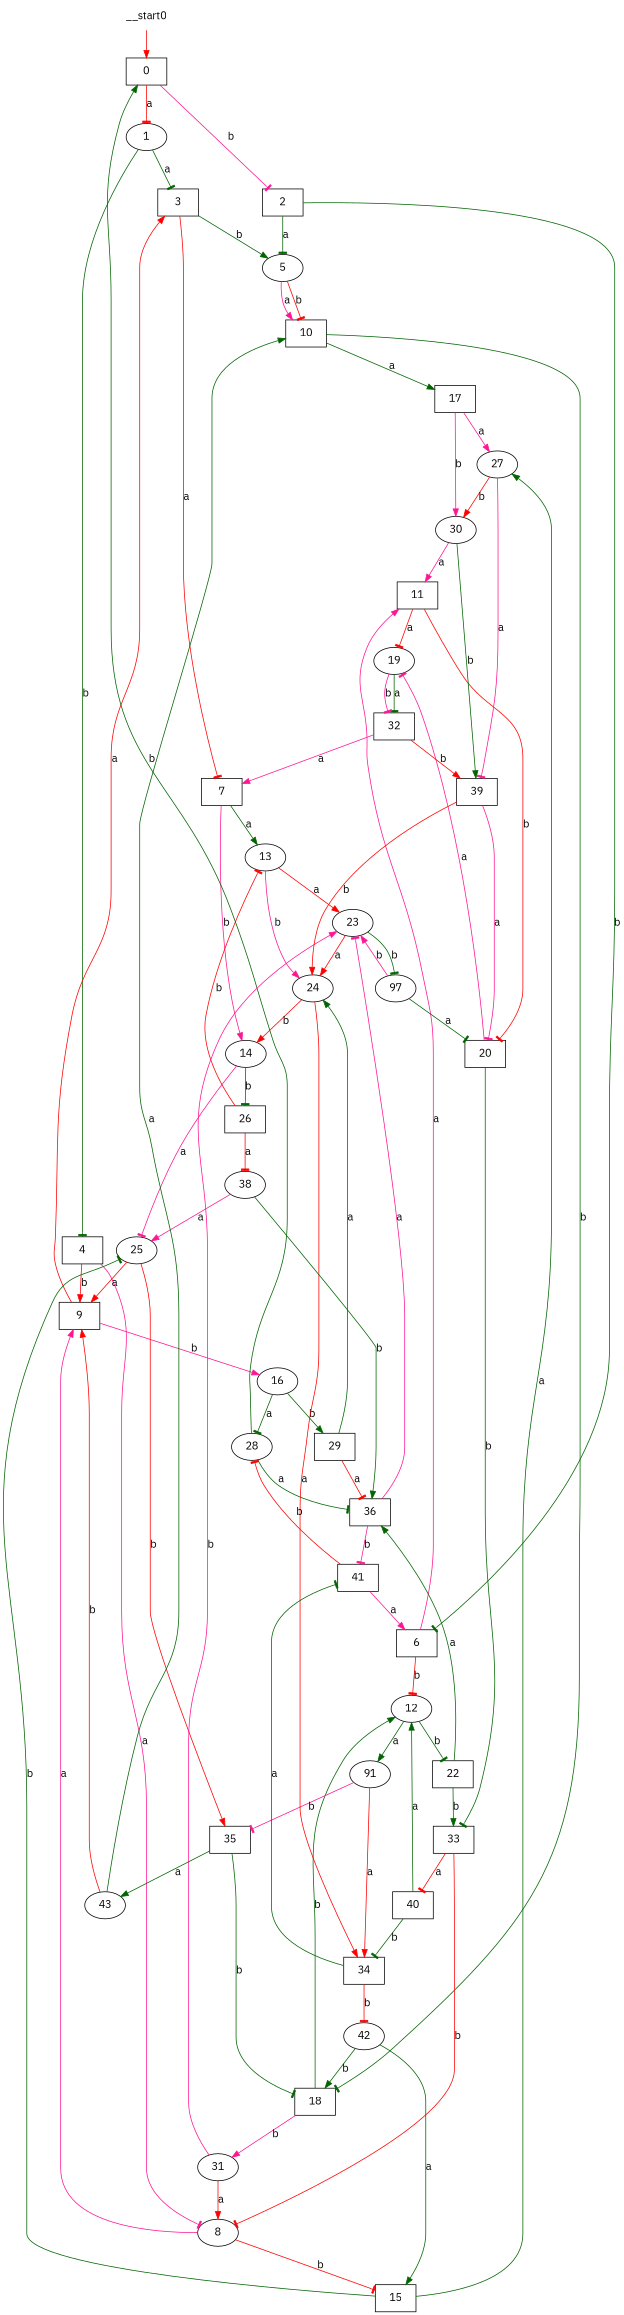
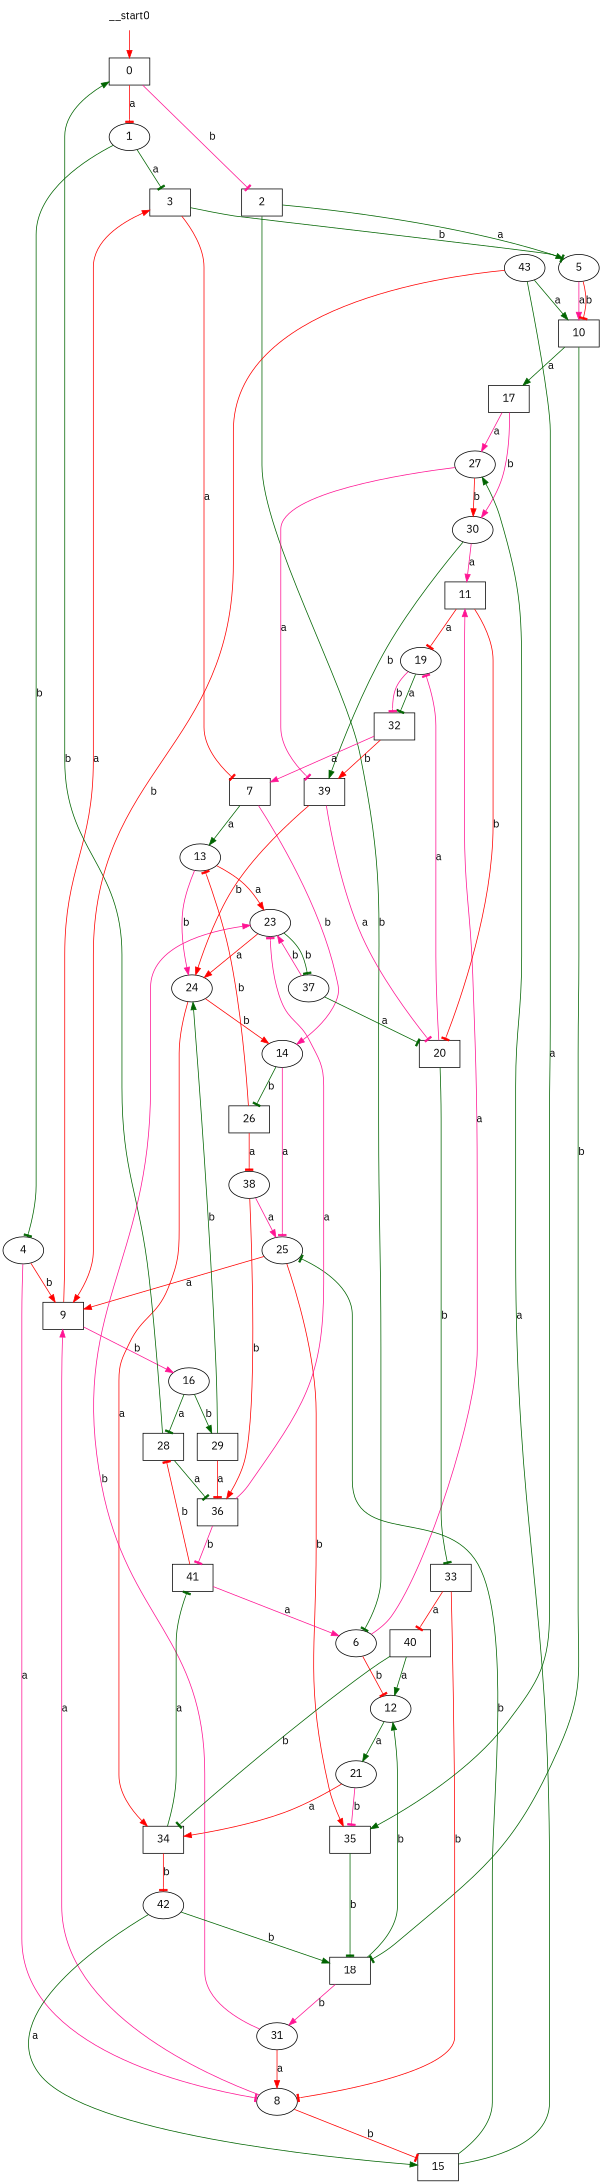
node "97": label "97" -> "37"
edge "29" -> "24": label "a" -> "b"
node "4": shape box -> ellipse
edge "38" -> "36": color darkgreen -> red
node "28": shape ellipse -> box
node "6": shape box -> ellipse
node "91": label "91" -> "21"
node "22": removed
edge "35" -> "43": reversed
